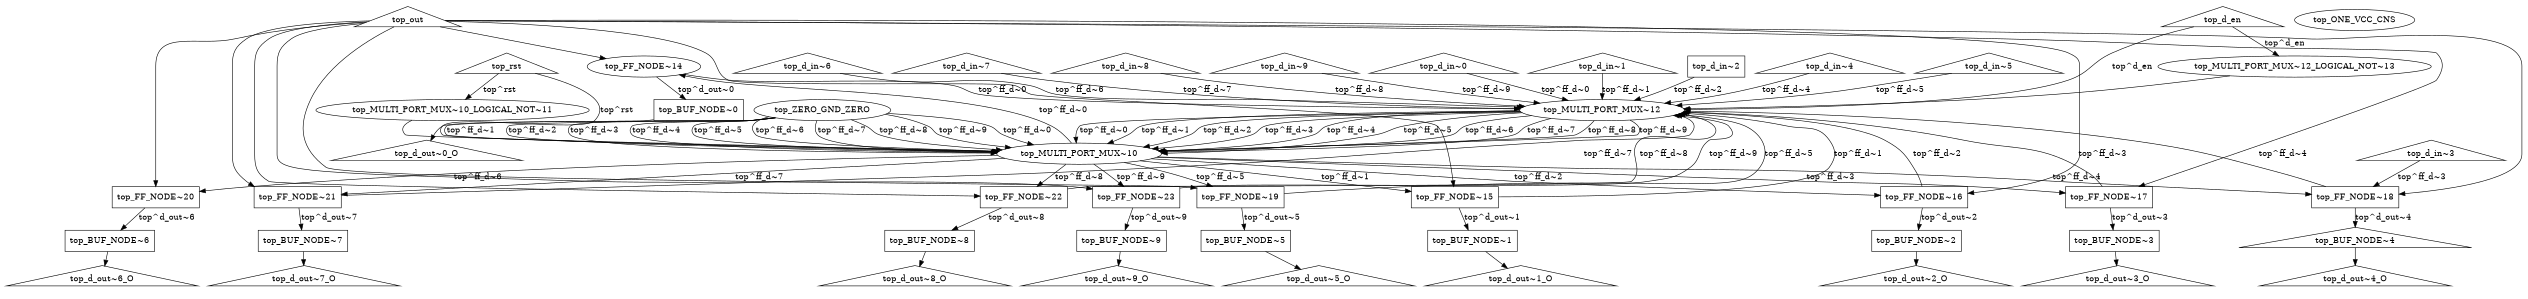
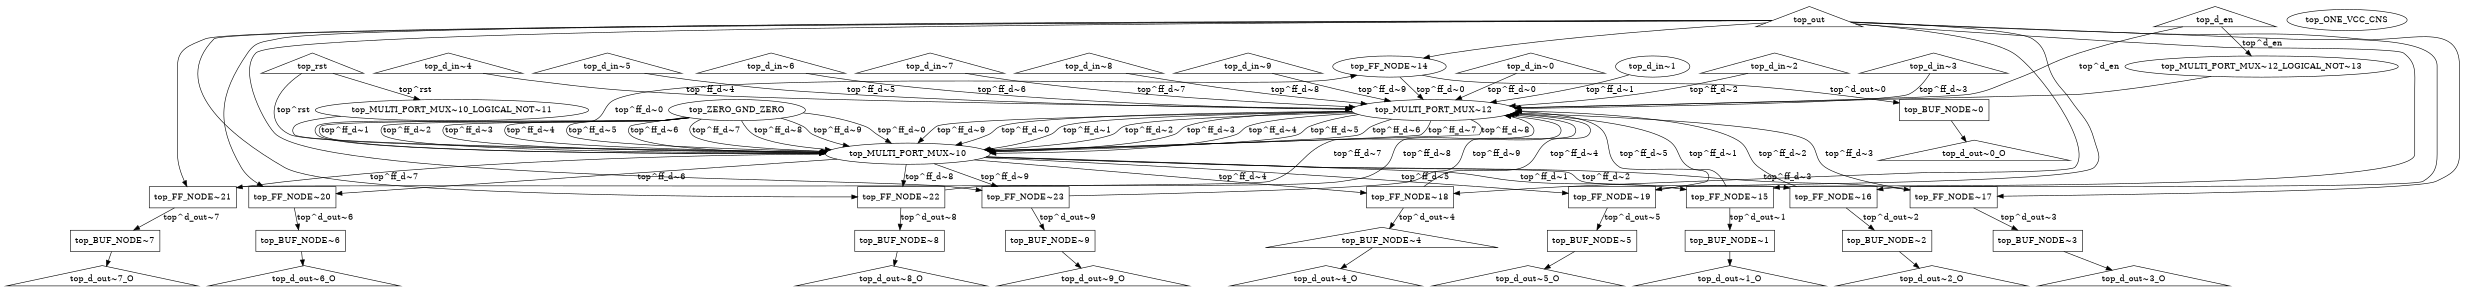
node "top_d_in~1": shape triangle -> ellipse
node "top_d_in~2": shape box -> triangle
edge "top_d_in~3" -> "top_FF_NODE~18": now "top_d_in~3" -> "top_MULTI_PORT_MUX~12"
